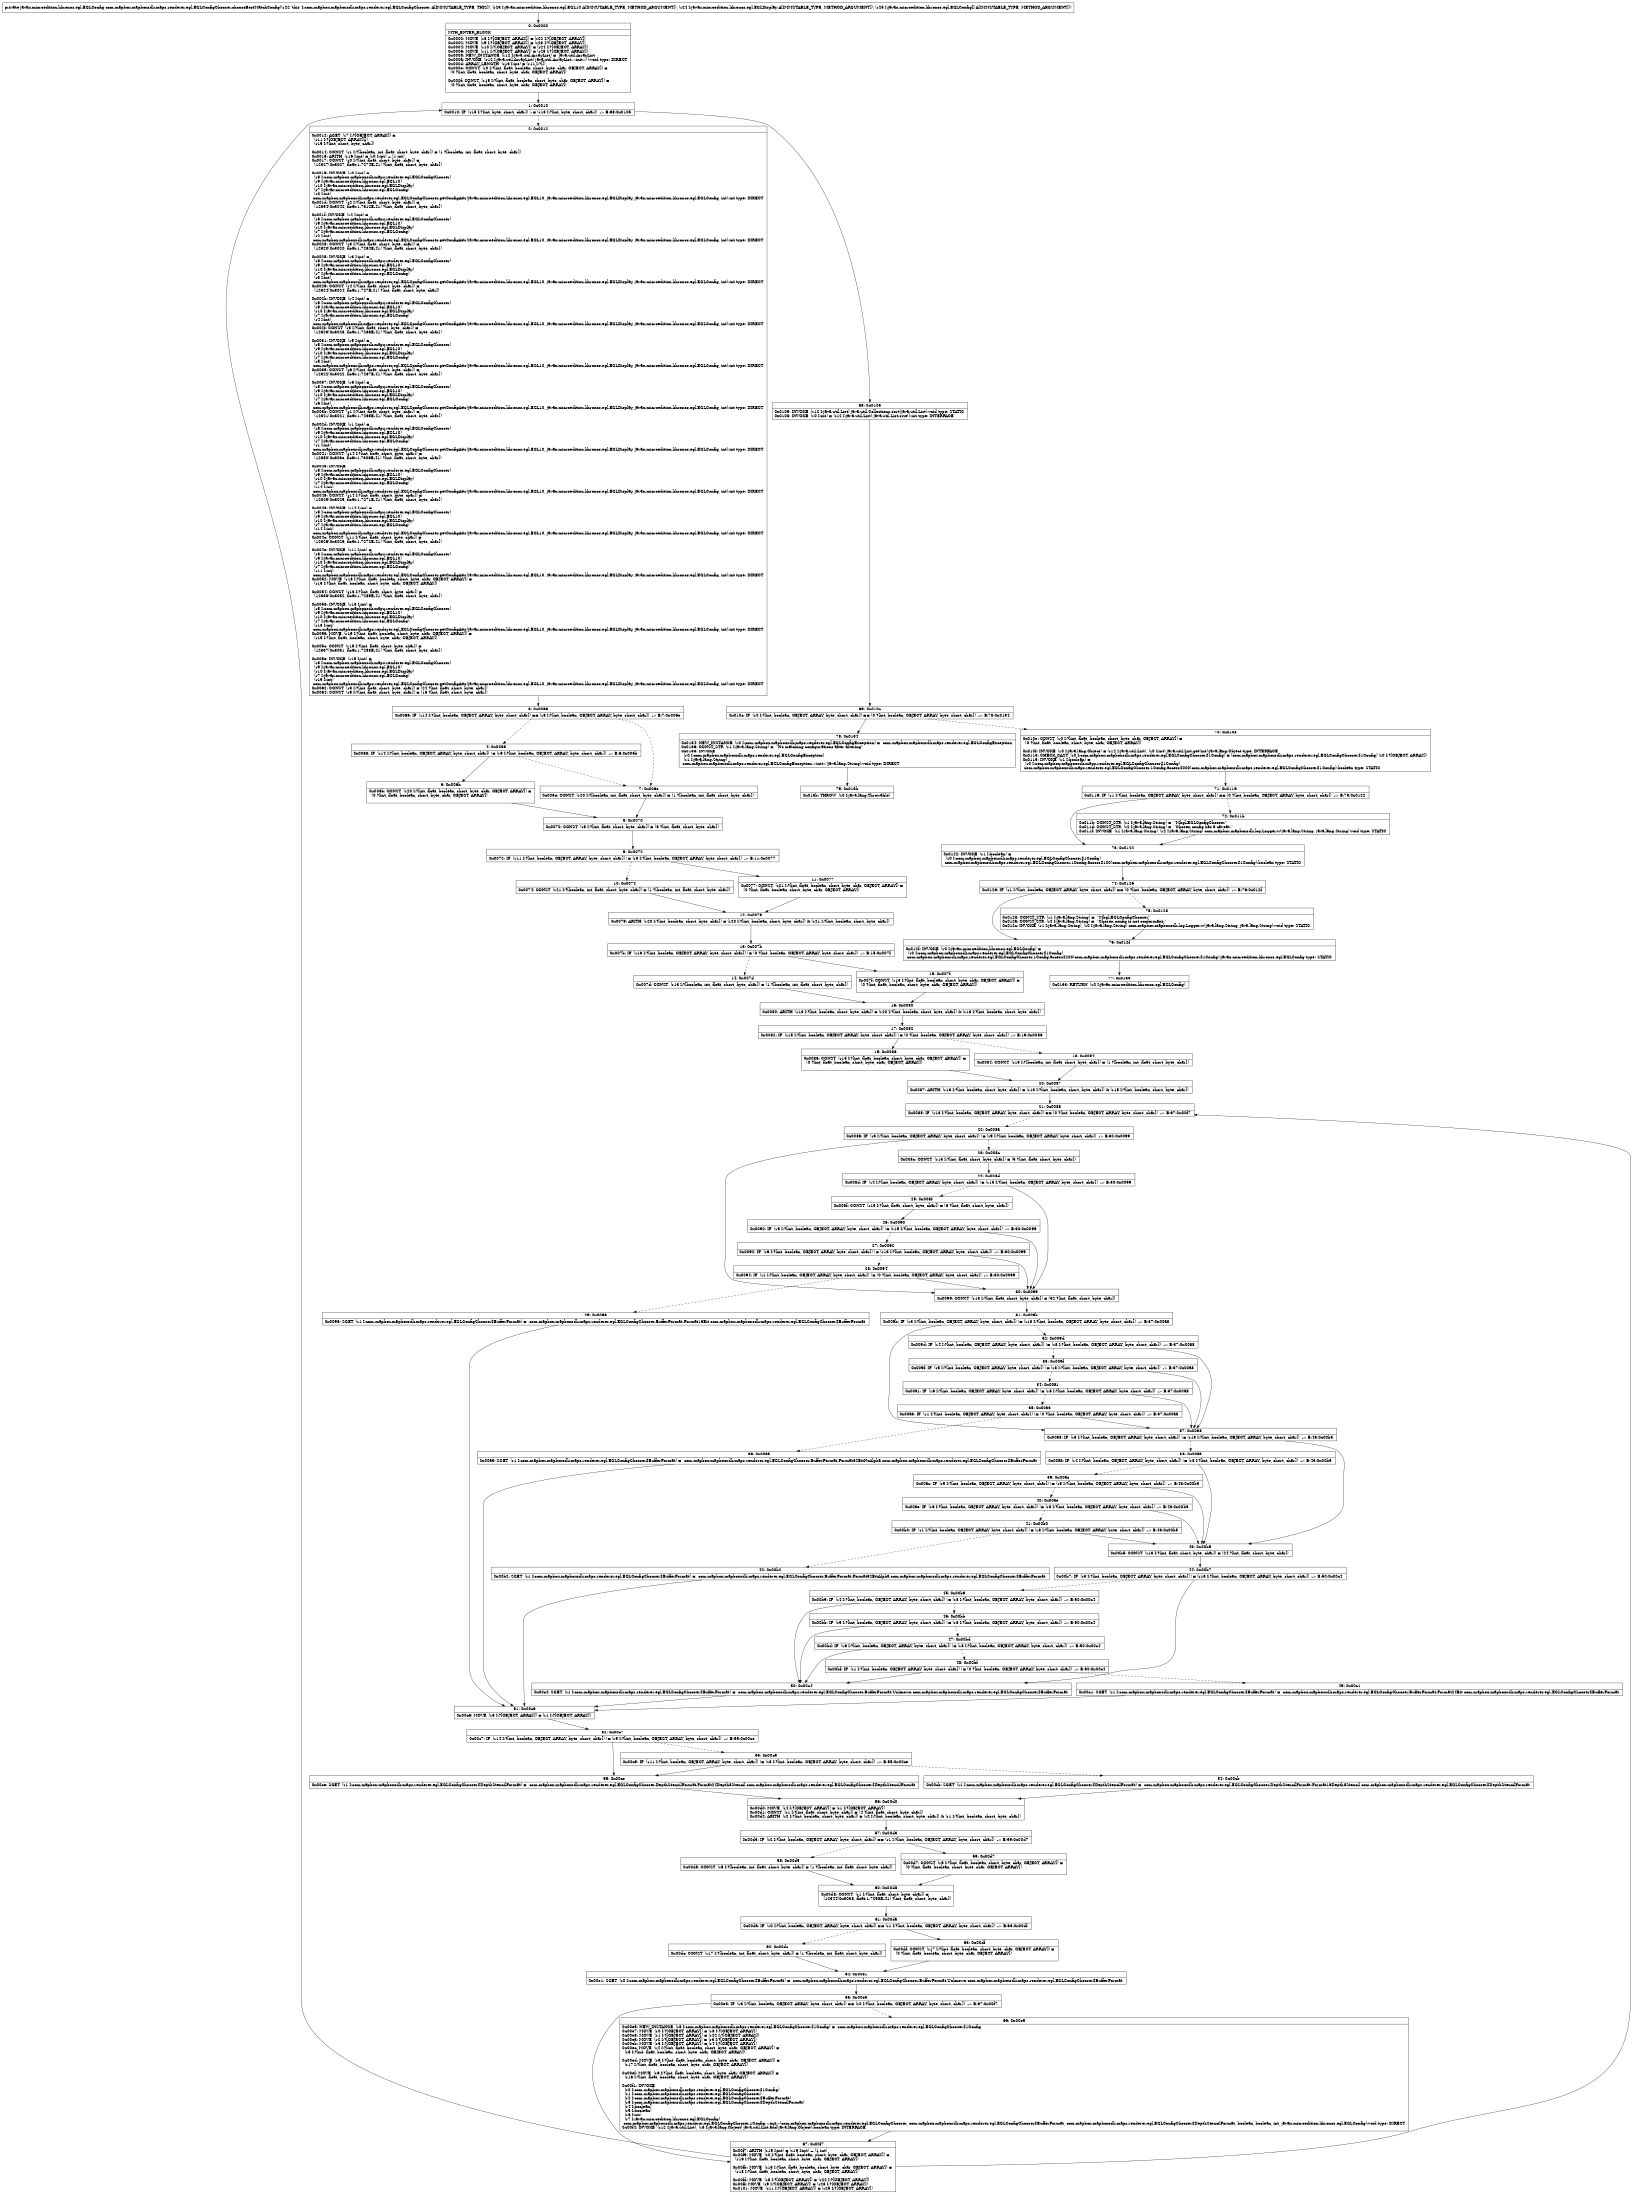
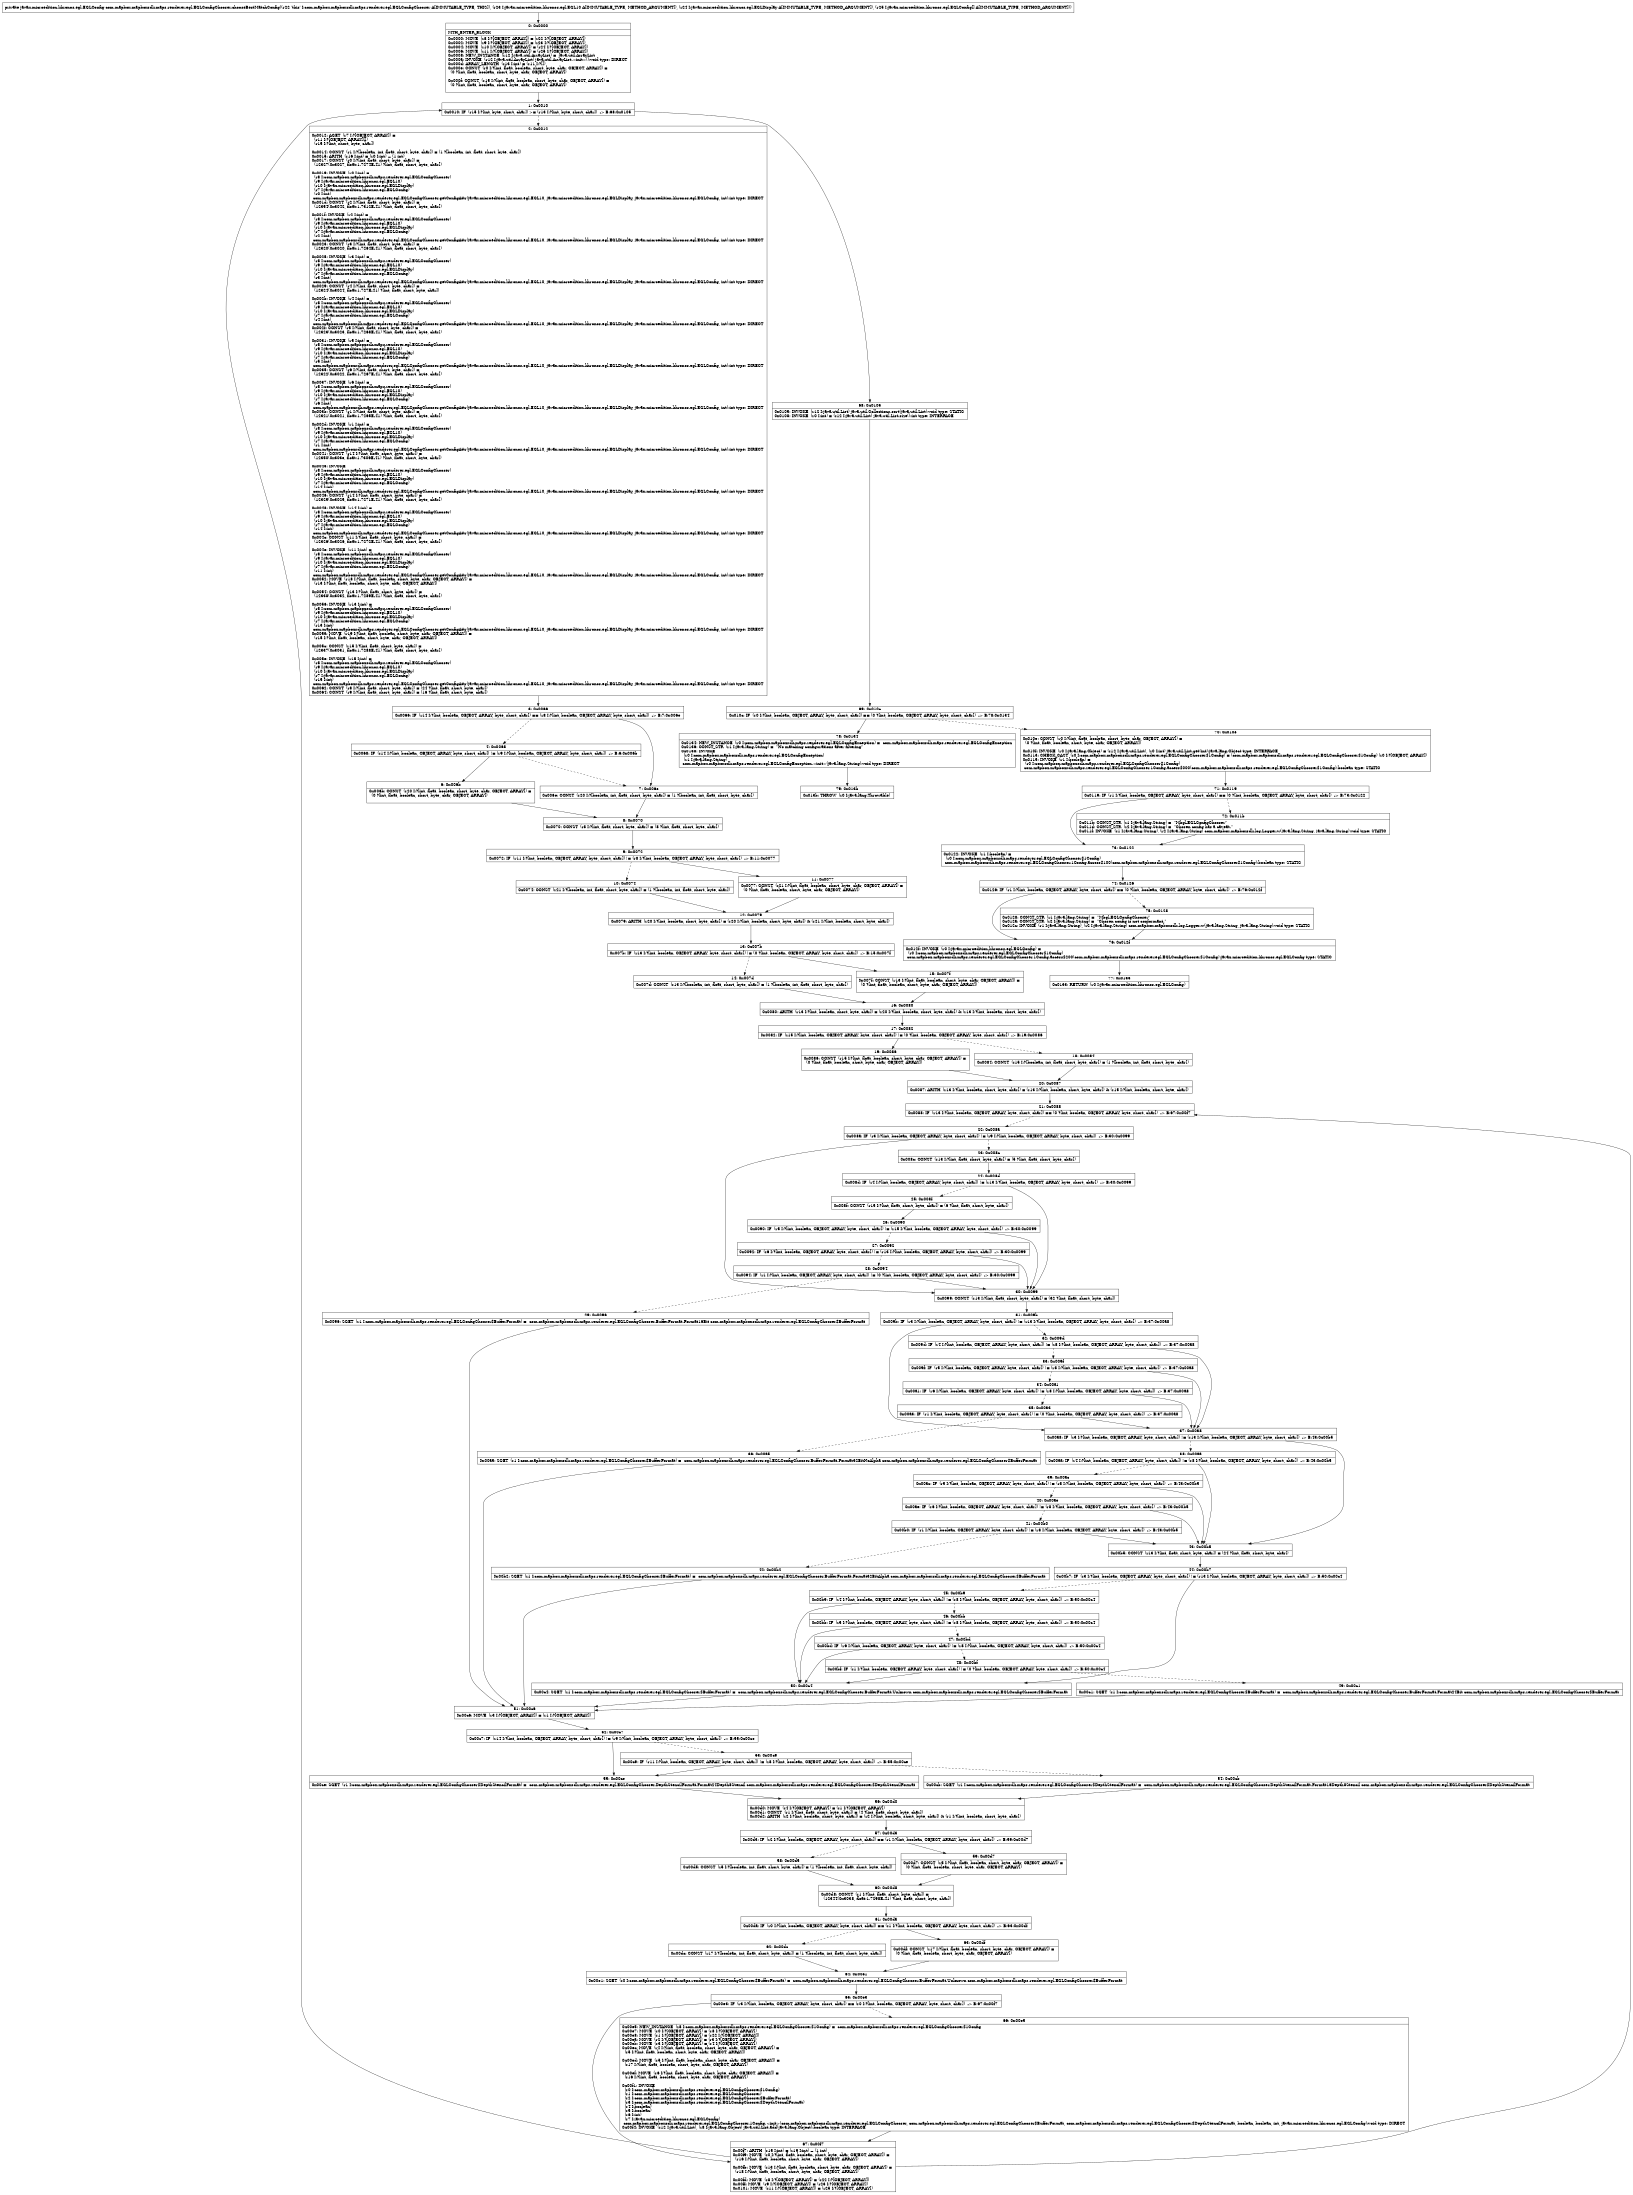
edge "3: 0x0066" -> "7: 0x006e": style dashed -> solid
